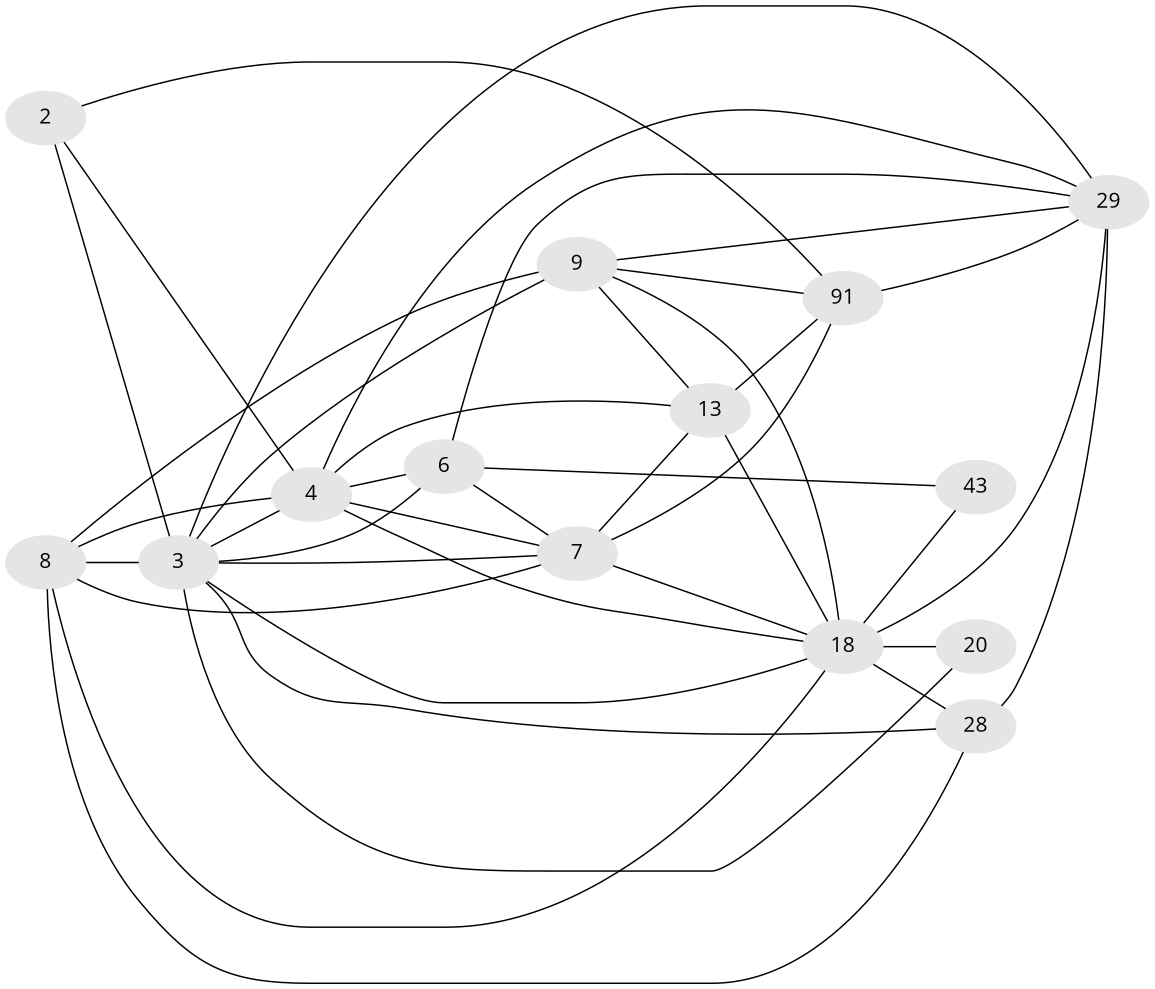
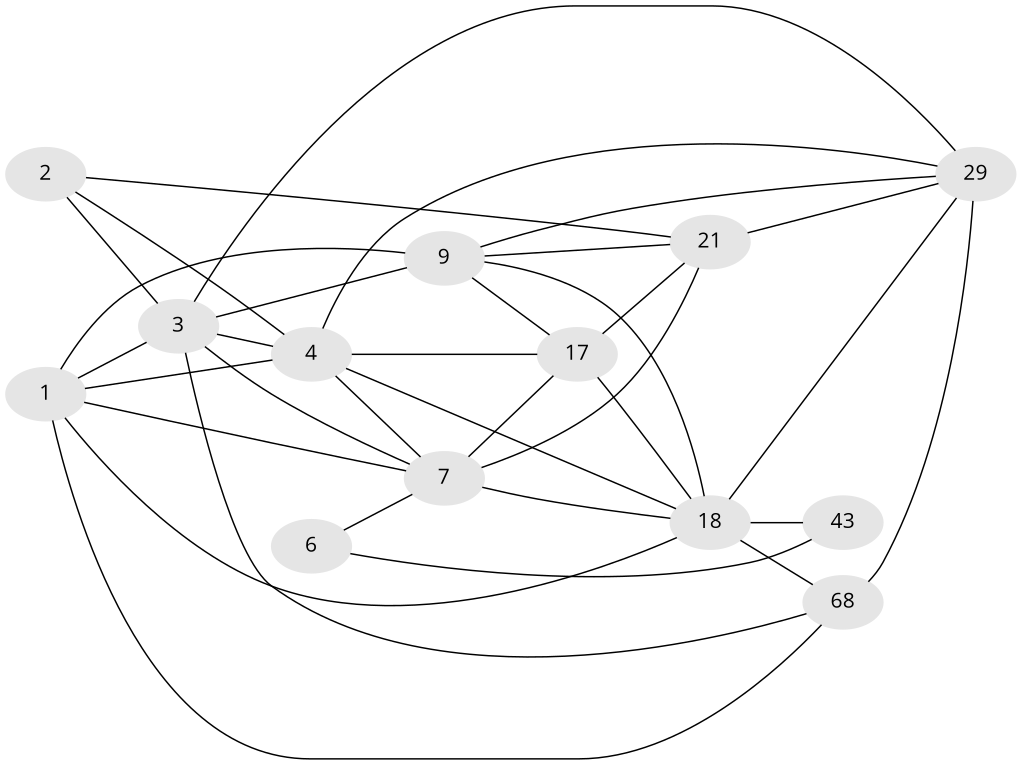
edge "29" -- "6": removed
node "91": label "91" -> "21"
node "13": label "13" -> "17"
edge "6" -- "4": removed
edge "6" -- "3": removed
node "8": label "8" -> "1"
node "20": removed
edge "3" -- "18": removed
node "28": label "28" -> "68"
